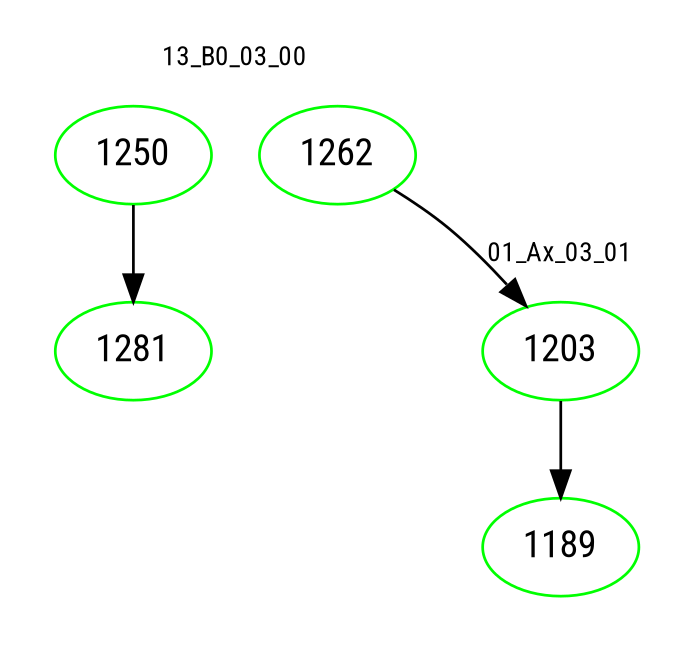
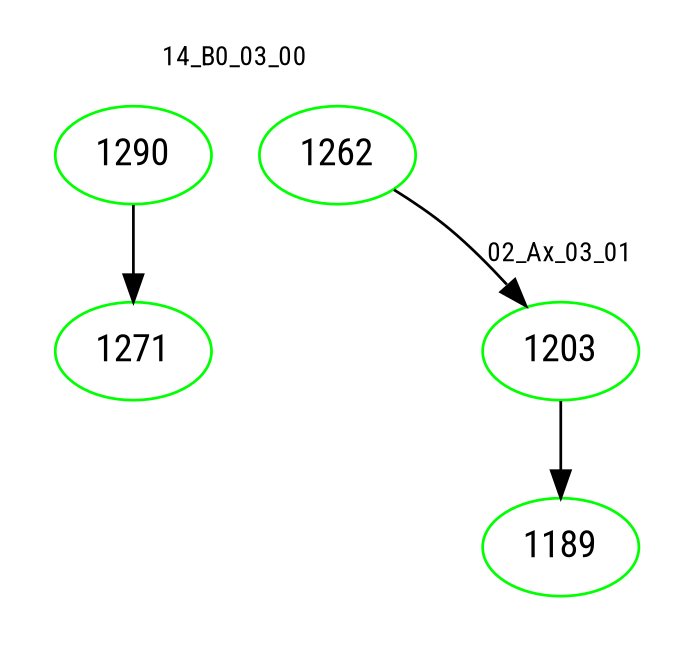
cluster "13_B0_03_00": label "13_B0_03_00" -> "14_B0_03_00"
node "1250": label "1250" -> "1290"
cluster "01_Ax_03_01": label "01_Ax_03_01" -> "02_Ax_03_01"
node "1281": label "1281" -> "1271"
